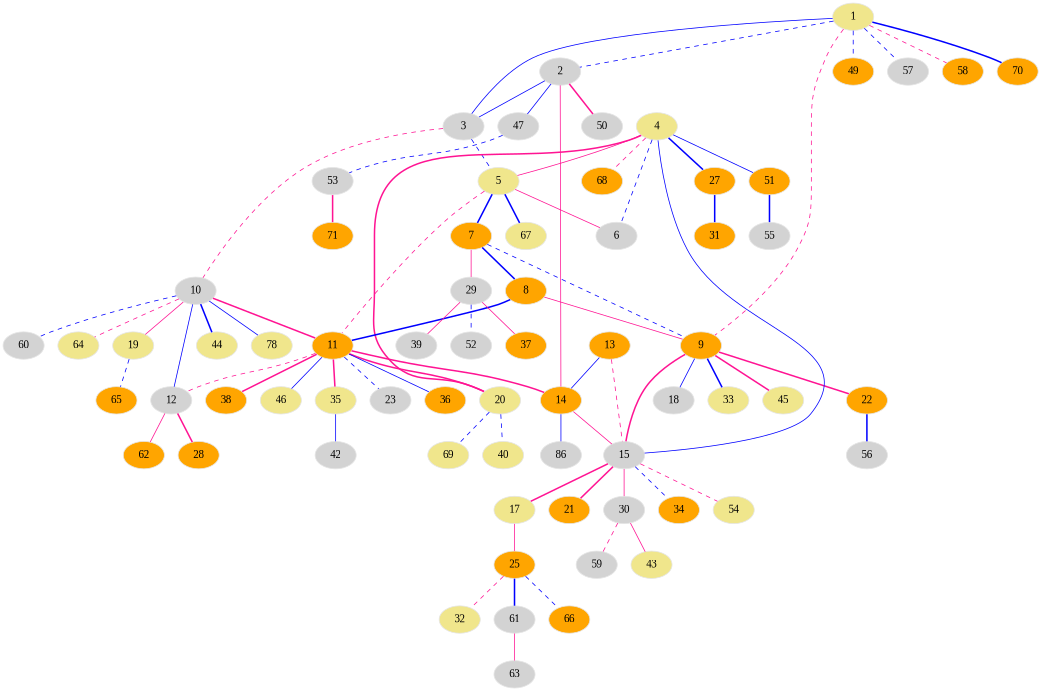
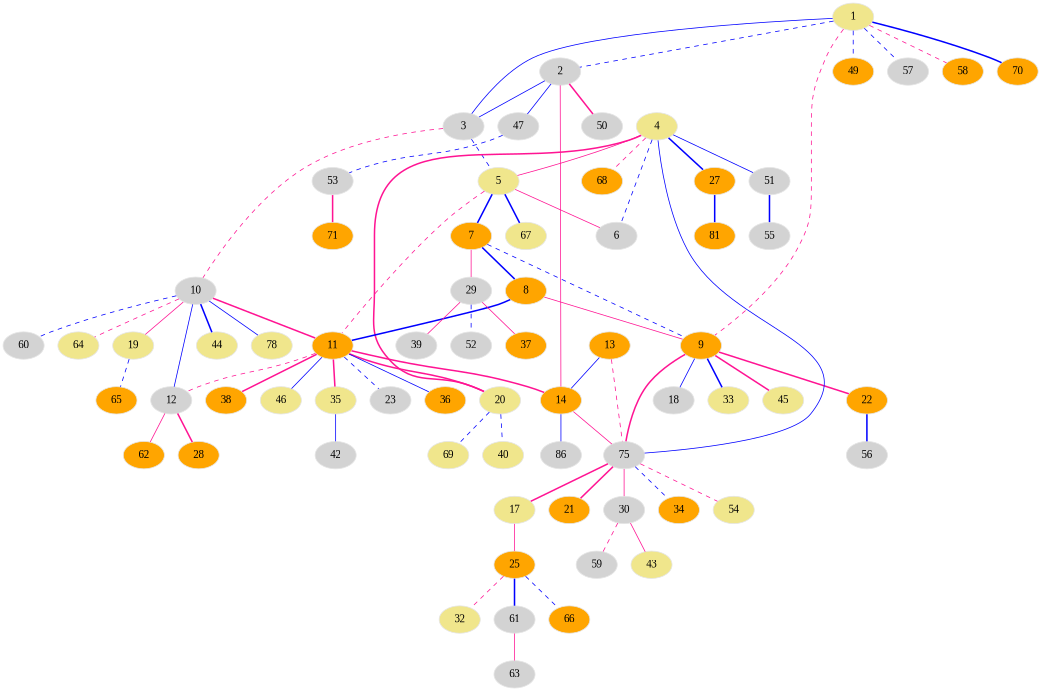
node "51": fillcolor orange -> lightgrey
node "31": label "31" -> "81"
node "15": label "15" -> "75"
